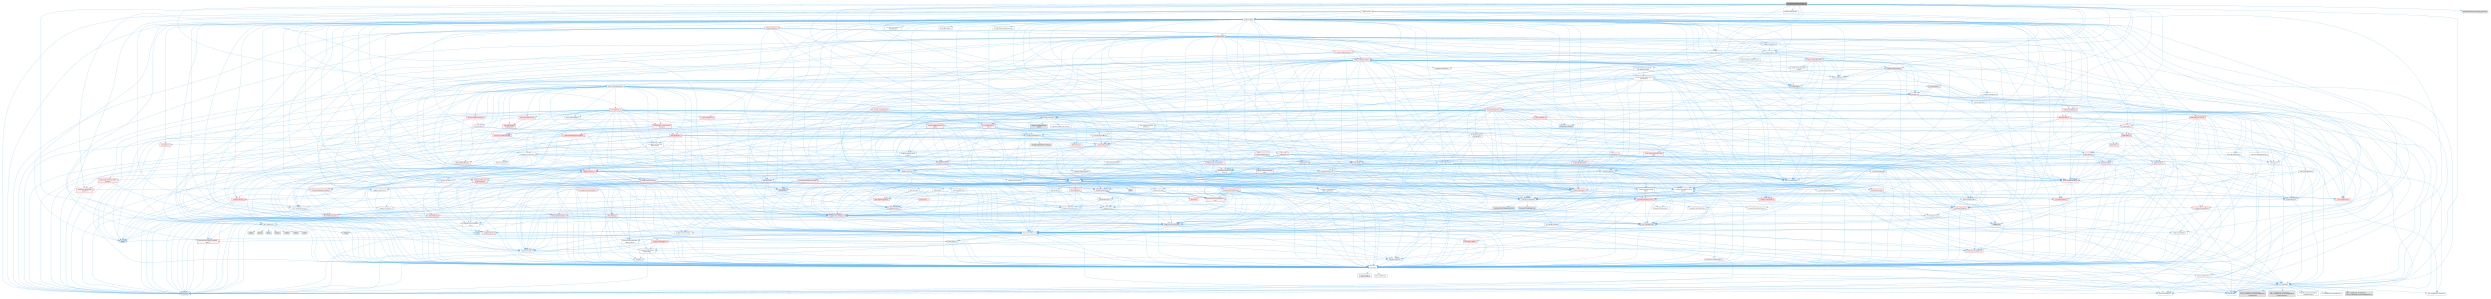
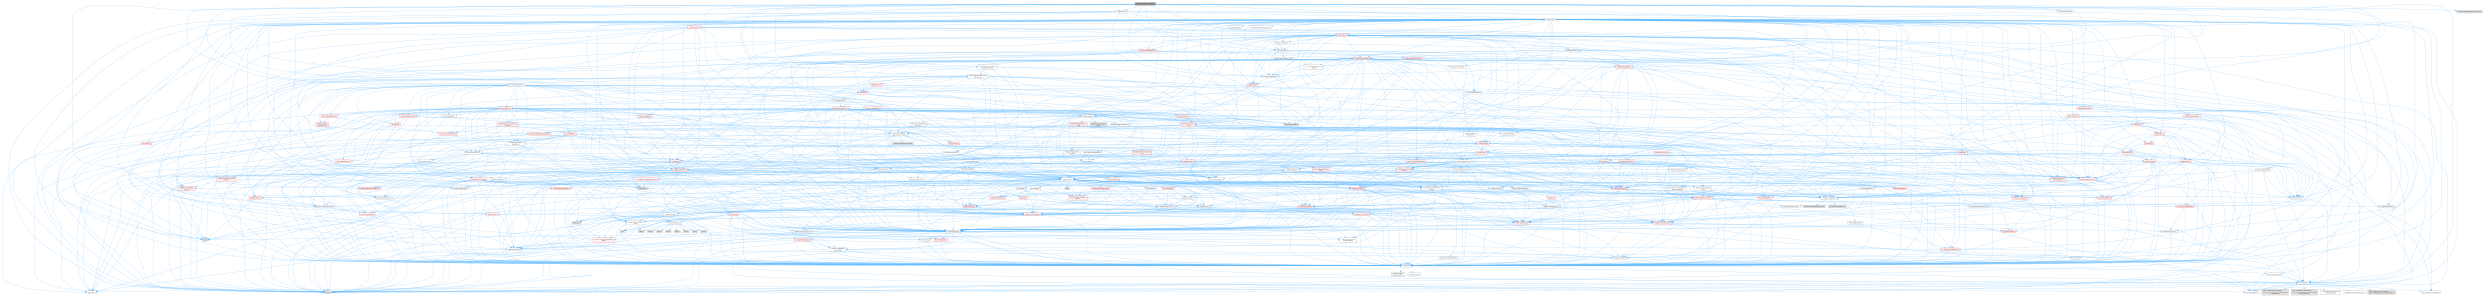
node "Concepts/StructSerializable WithDefaults.h": removed
